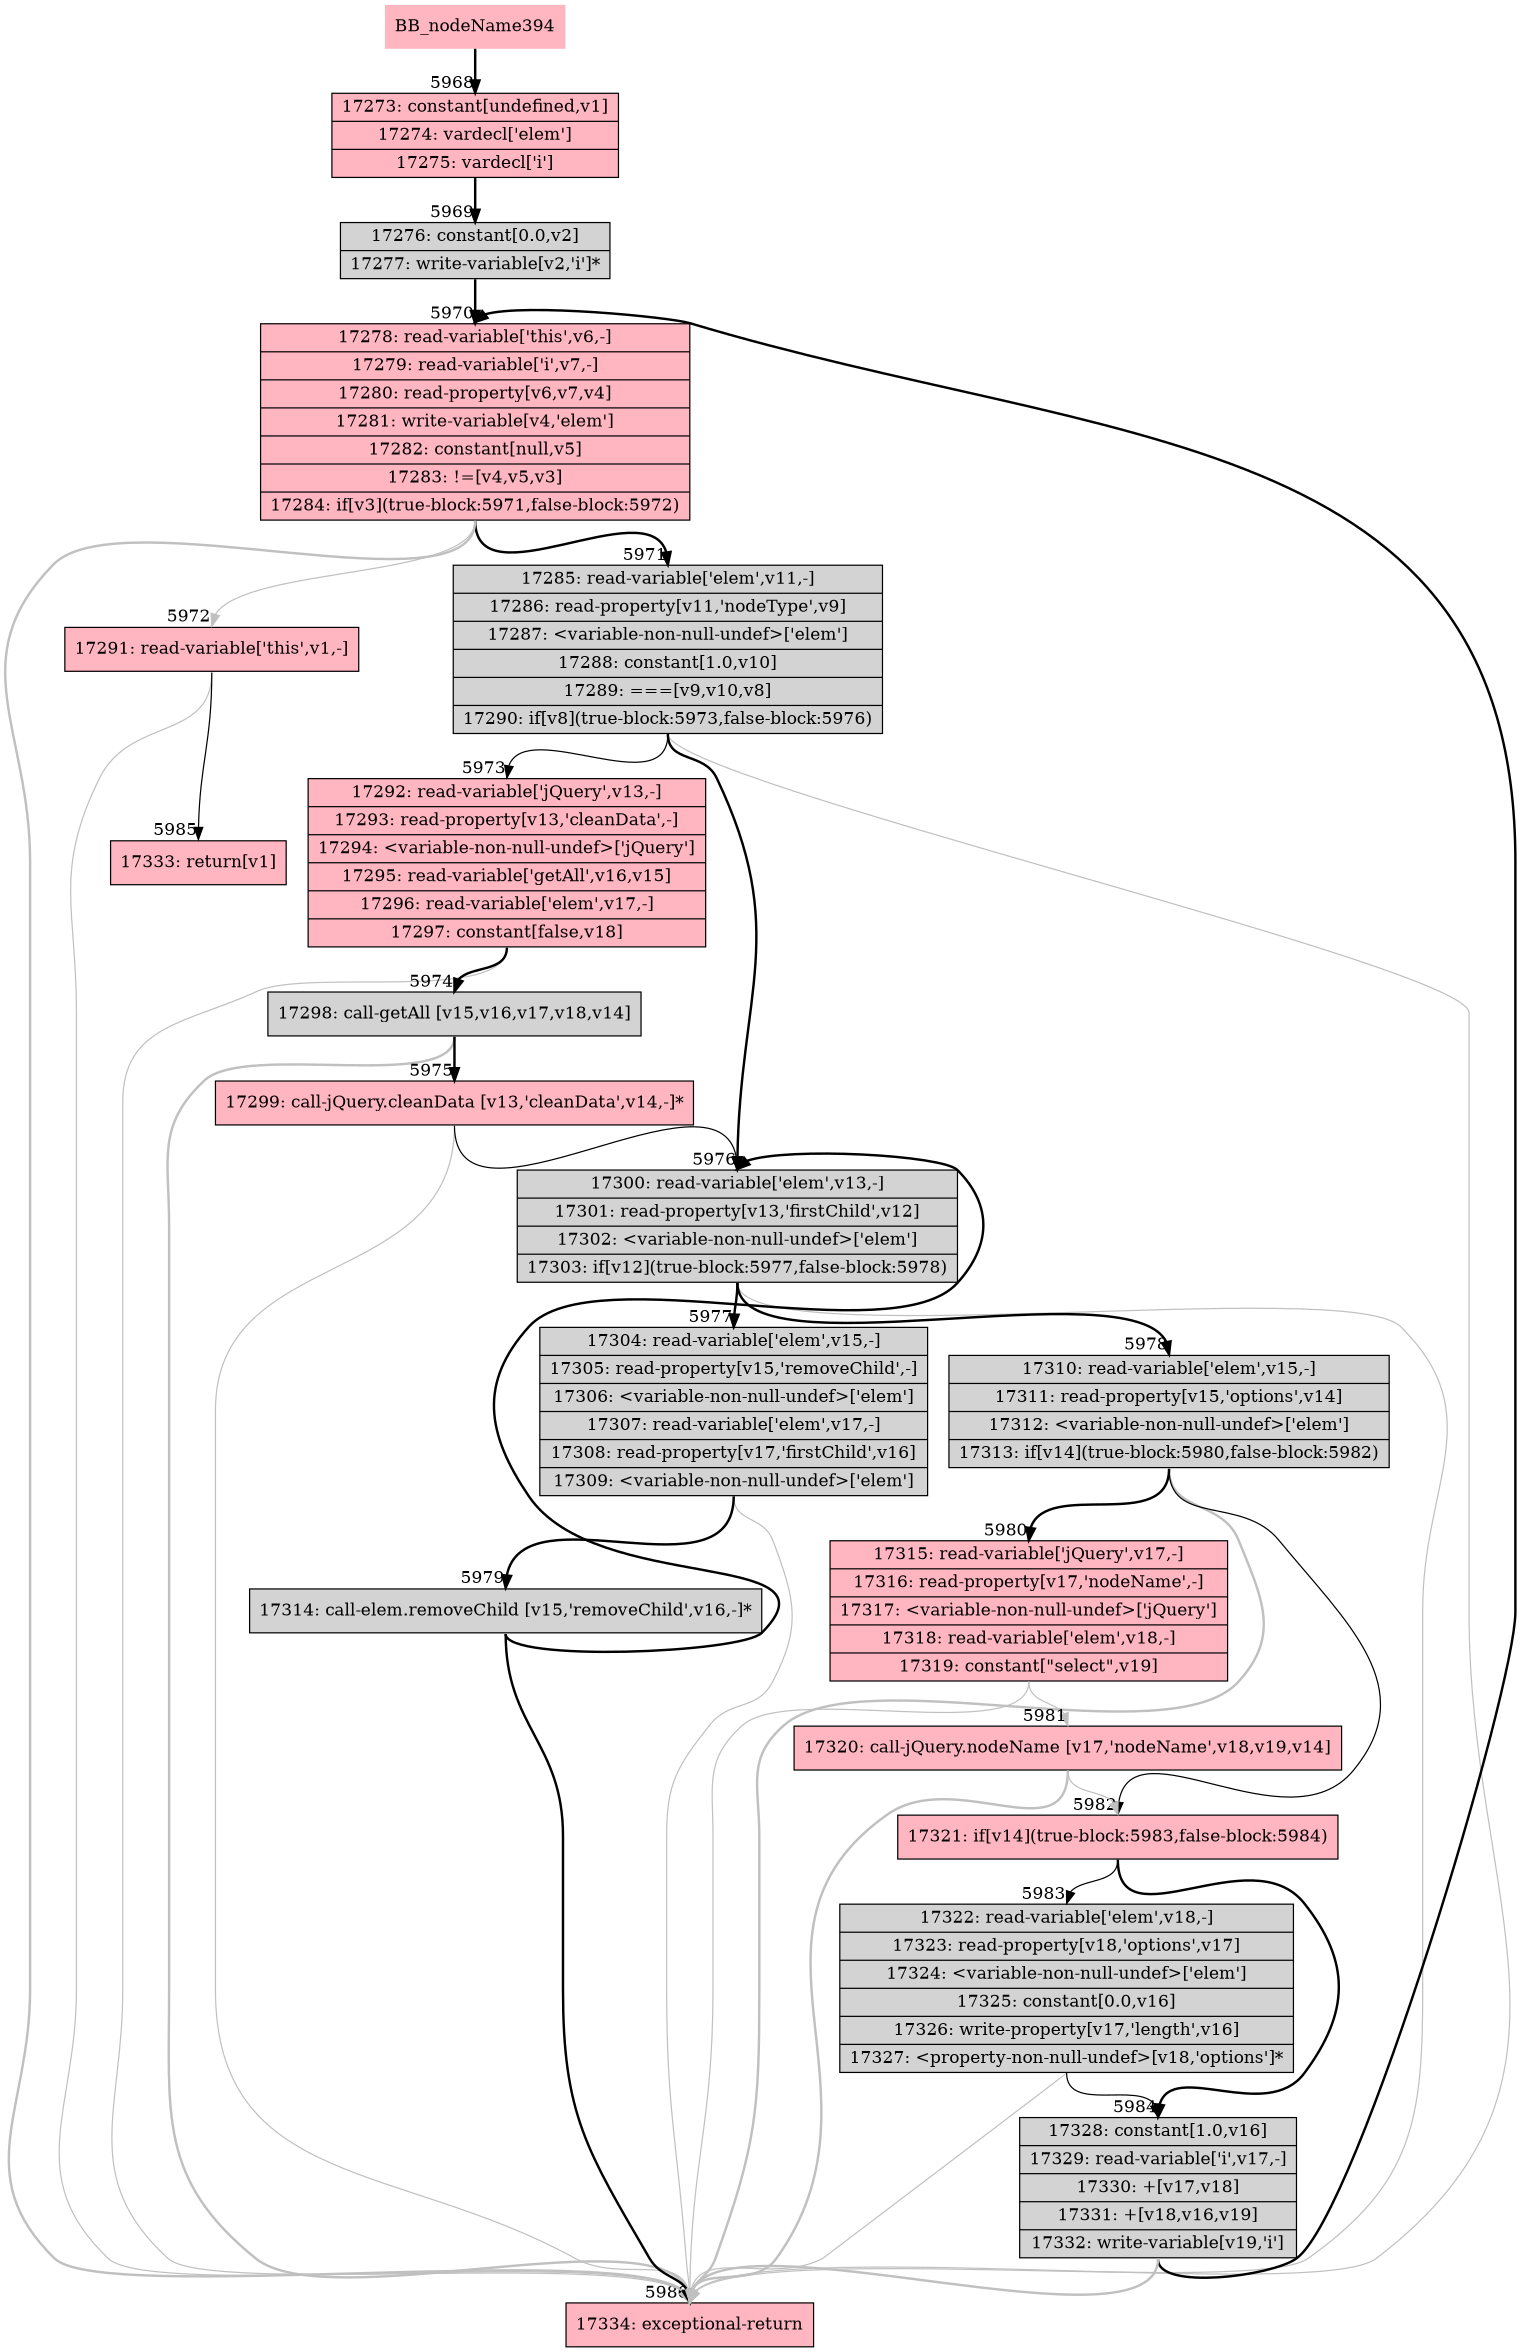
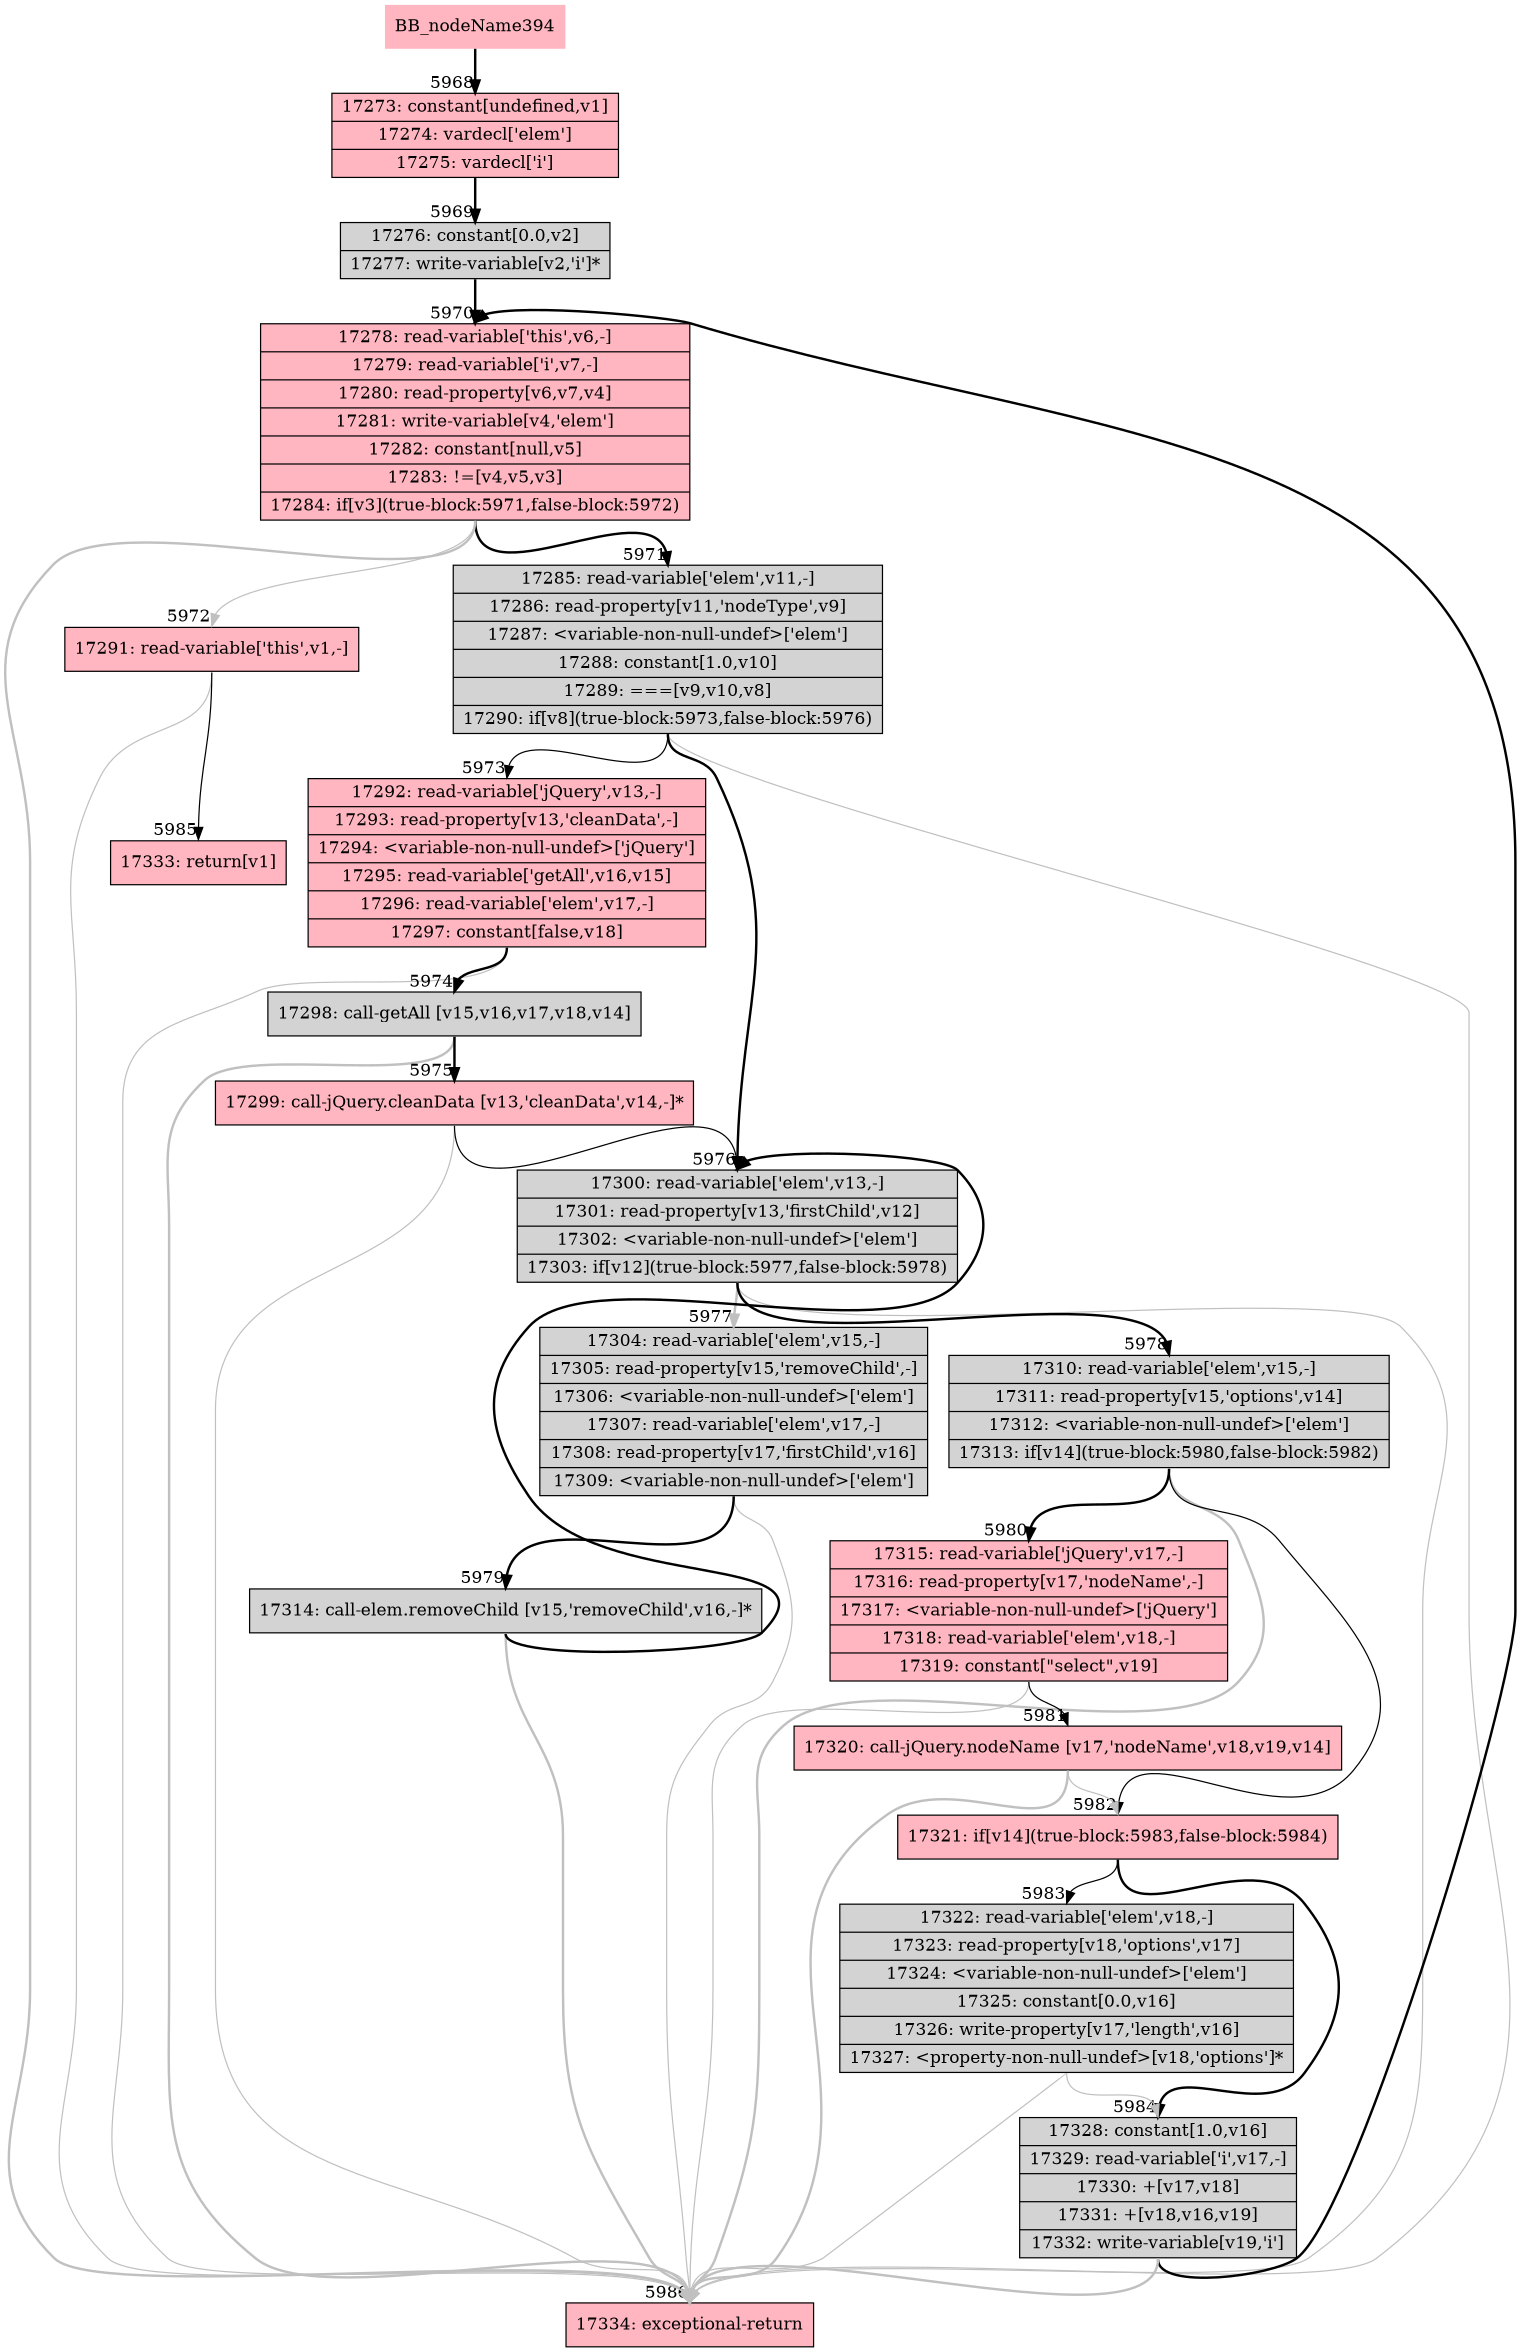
edge "17300: read-variable['elem',v13,-]" -> "17304: read-variable['elem',v15,-]": color black -> gray
edge "17315: read-variable['jQuery',v17,-]" -> "17320: call-jQuery.nodeName [v17,'nodeName',v18,v19,v14]": color gray -> black
edge "17314: call-elem.removeChild [v15,'removeChild',v16,-]*" -> "17334: exceptional-return": color black -> gray
edge "17322: read-variable['elem',v18,-]" -> "17328: constant[1.0,v16]": color black -> gray
